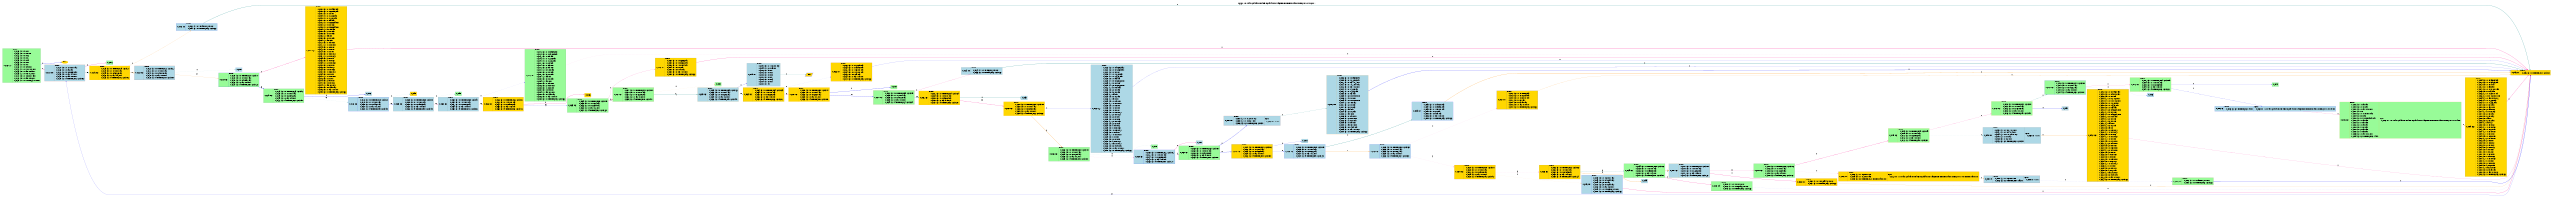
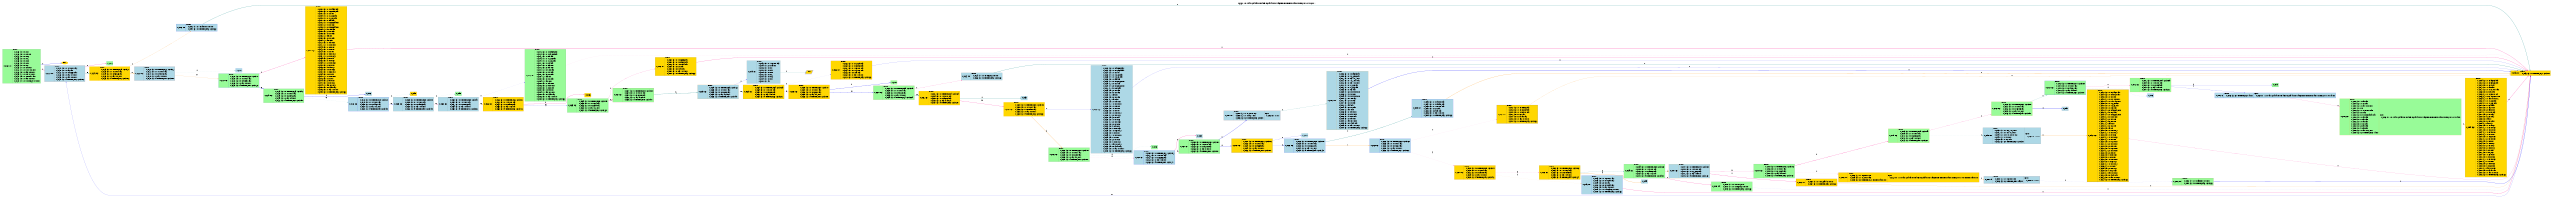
node "0x401dcc": removed
